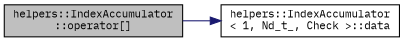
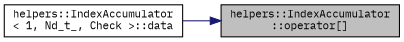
edge "helpers::IndexAccumulator ::operator[]" -> "helpers::IndexAccumulator < 1, Nd_t_, Check >::data": reversed
